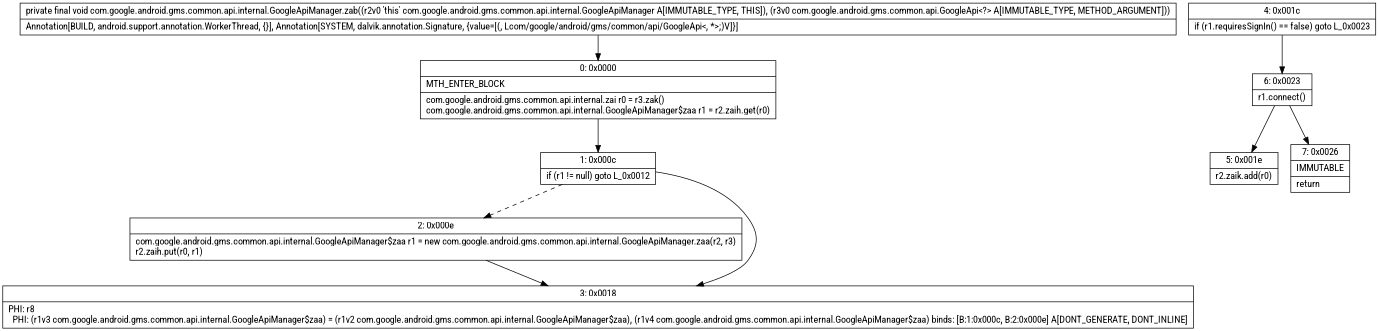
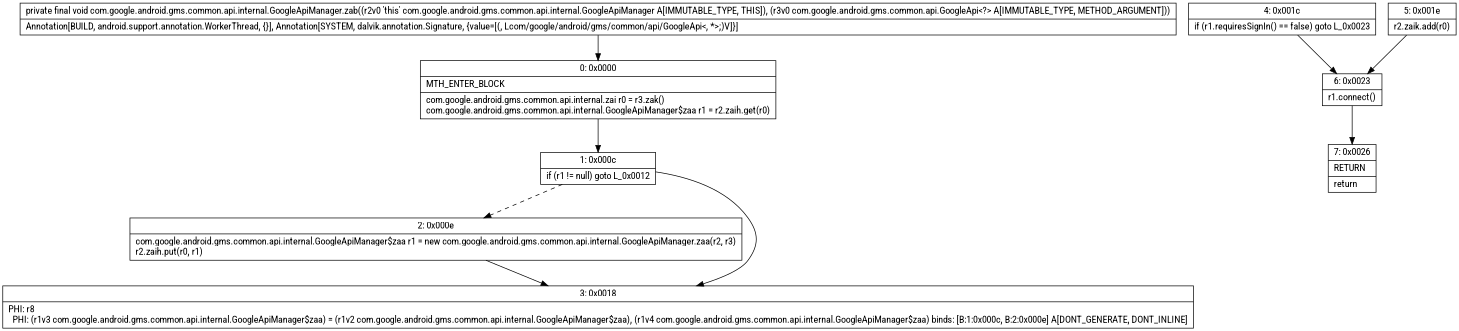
edge "6: 0x0023" -> "5: 0x001e": reversed
node "7: 0x0026": text "IMMUTABLE" -> "RETURN"
